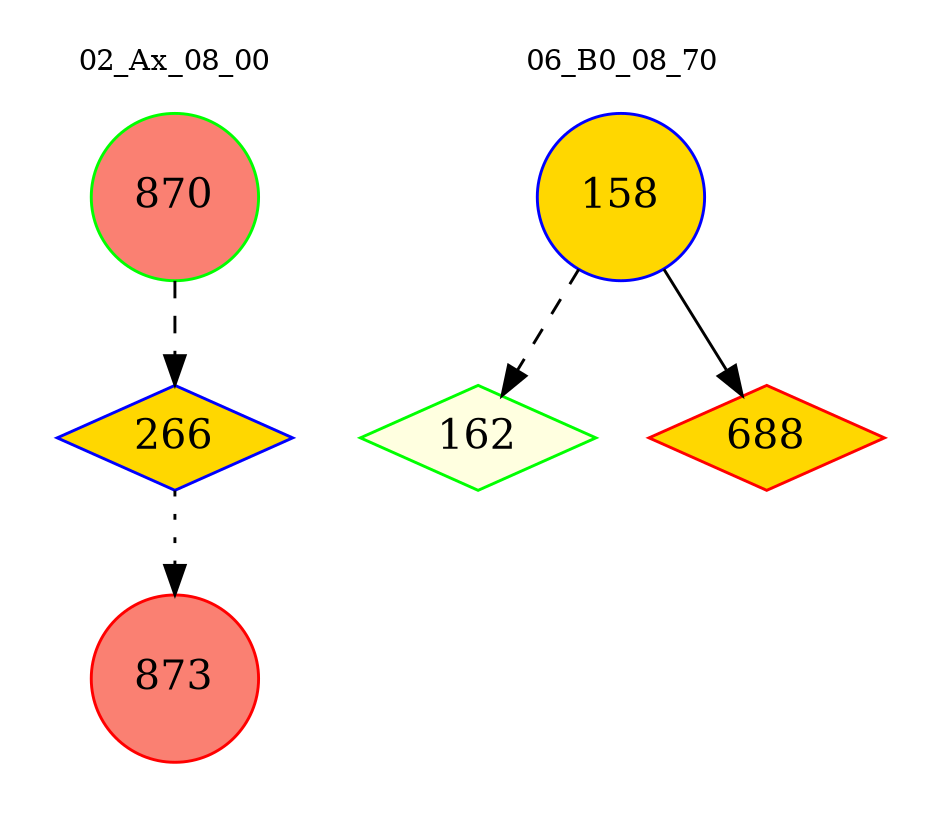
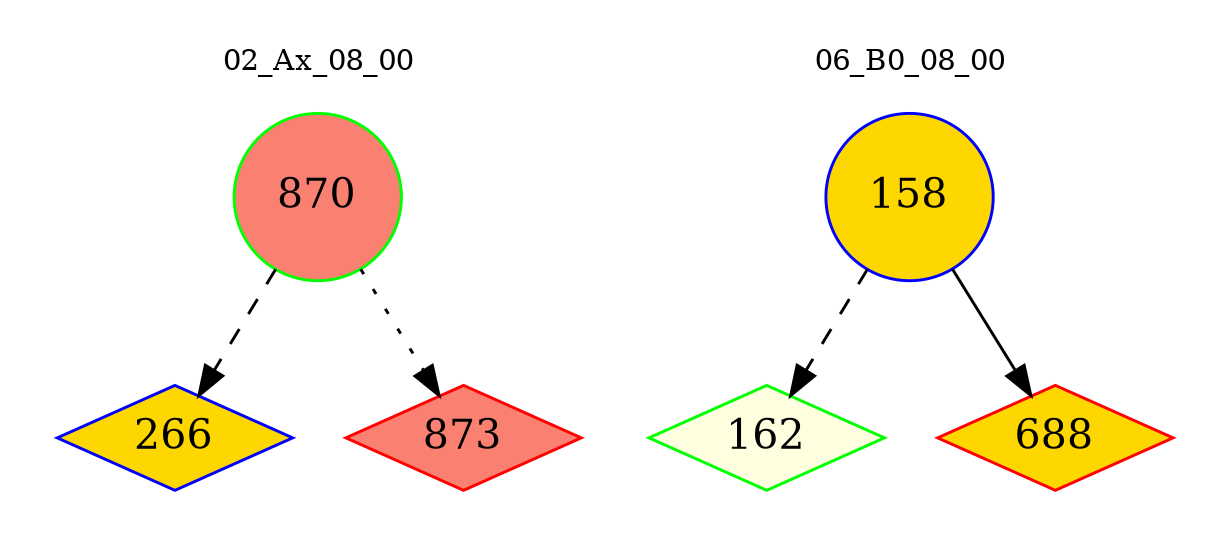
cluster "06_B0_08_70": label "06_B0_08_70" -> "06_B0_08_00"
edge "266" -> "873": now "870" -> "873"
node "873": shape circle -> diamond
